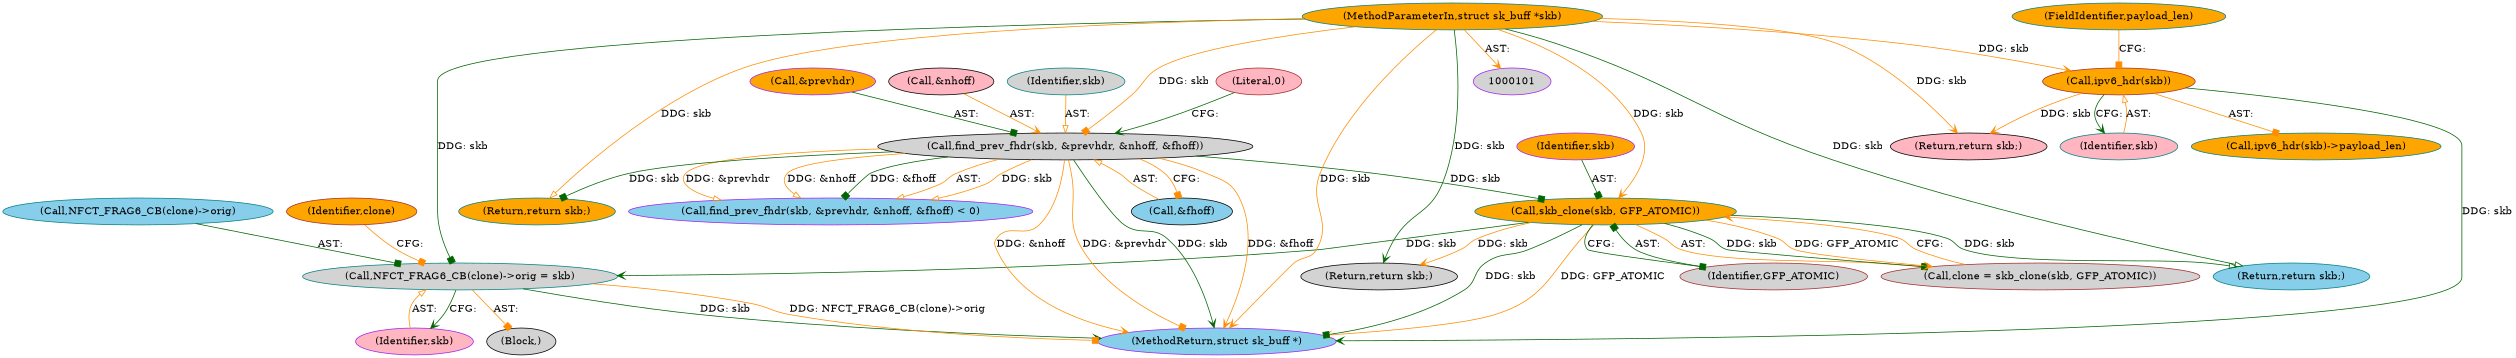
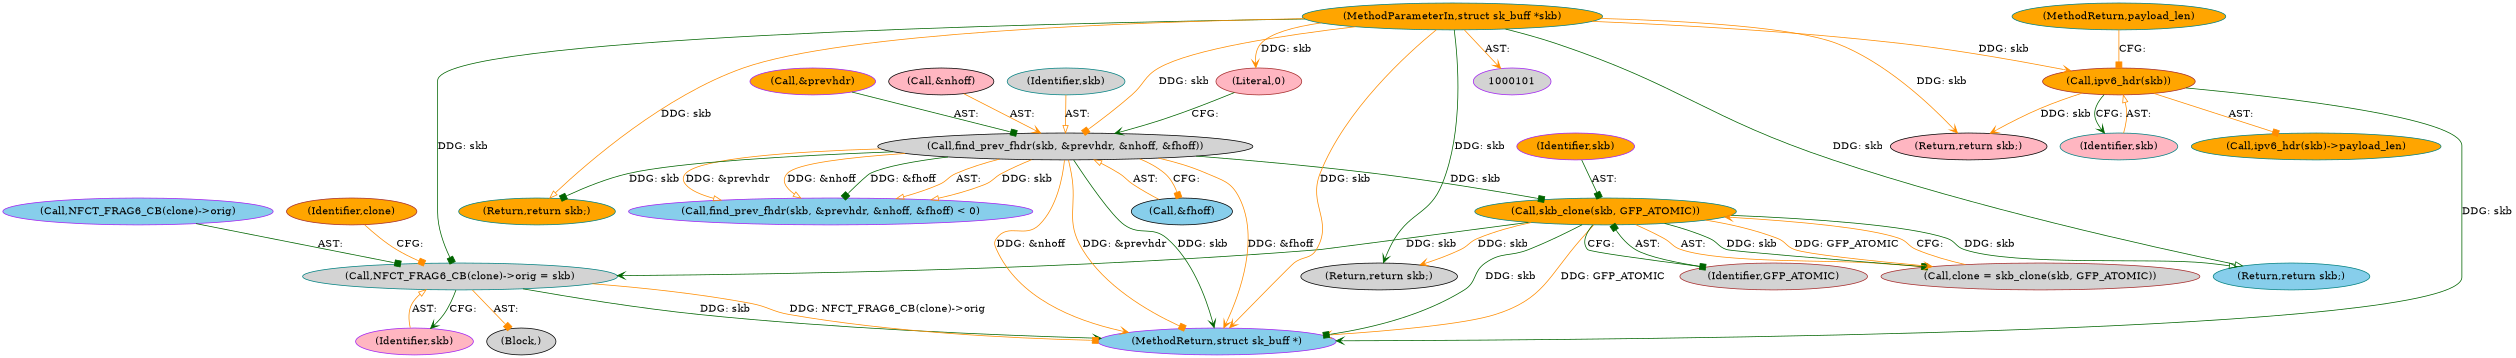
node "(FieldIdentifier,payload_len)": label "(FieldIdentifier,payload_len)" -> "(MethodReturn,payload_len)"
edge "(MethodParameterIn,struct sk_buff *skb)" -> "(Call,skb_clone(skb, GFP_ATOMIC))": now "(MethodParameterIn,struct sk_buff *skb)" -> "(Literal,0)"
node "(Call,NFCT_FRAG6_CB(clone)->orig)": color teal -> purple
